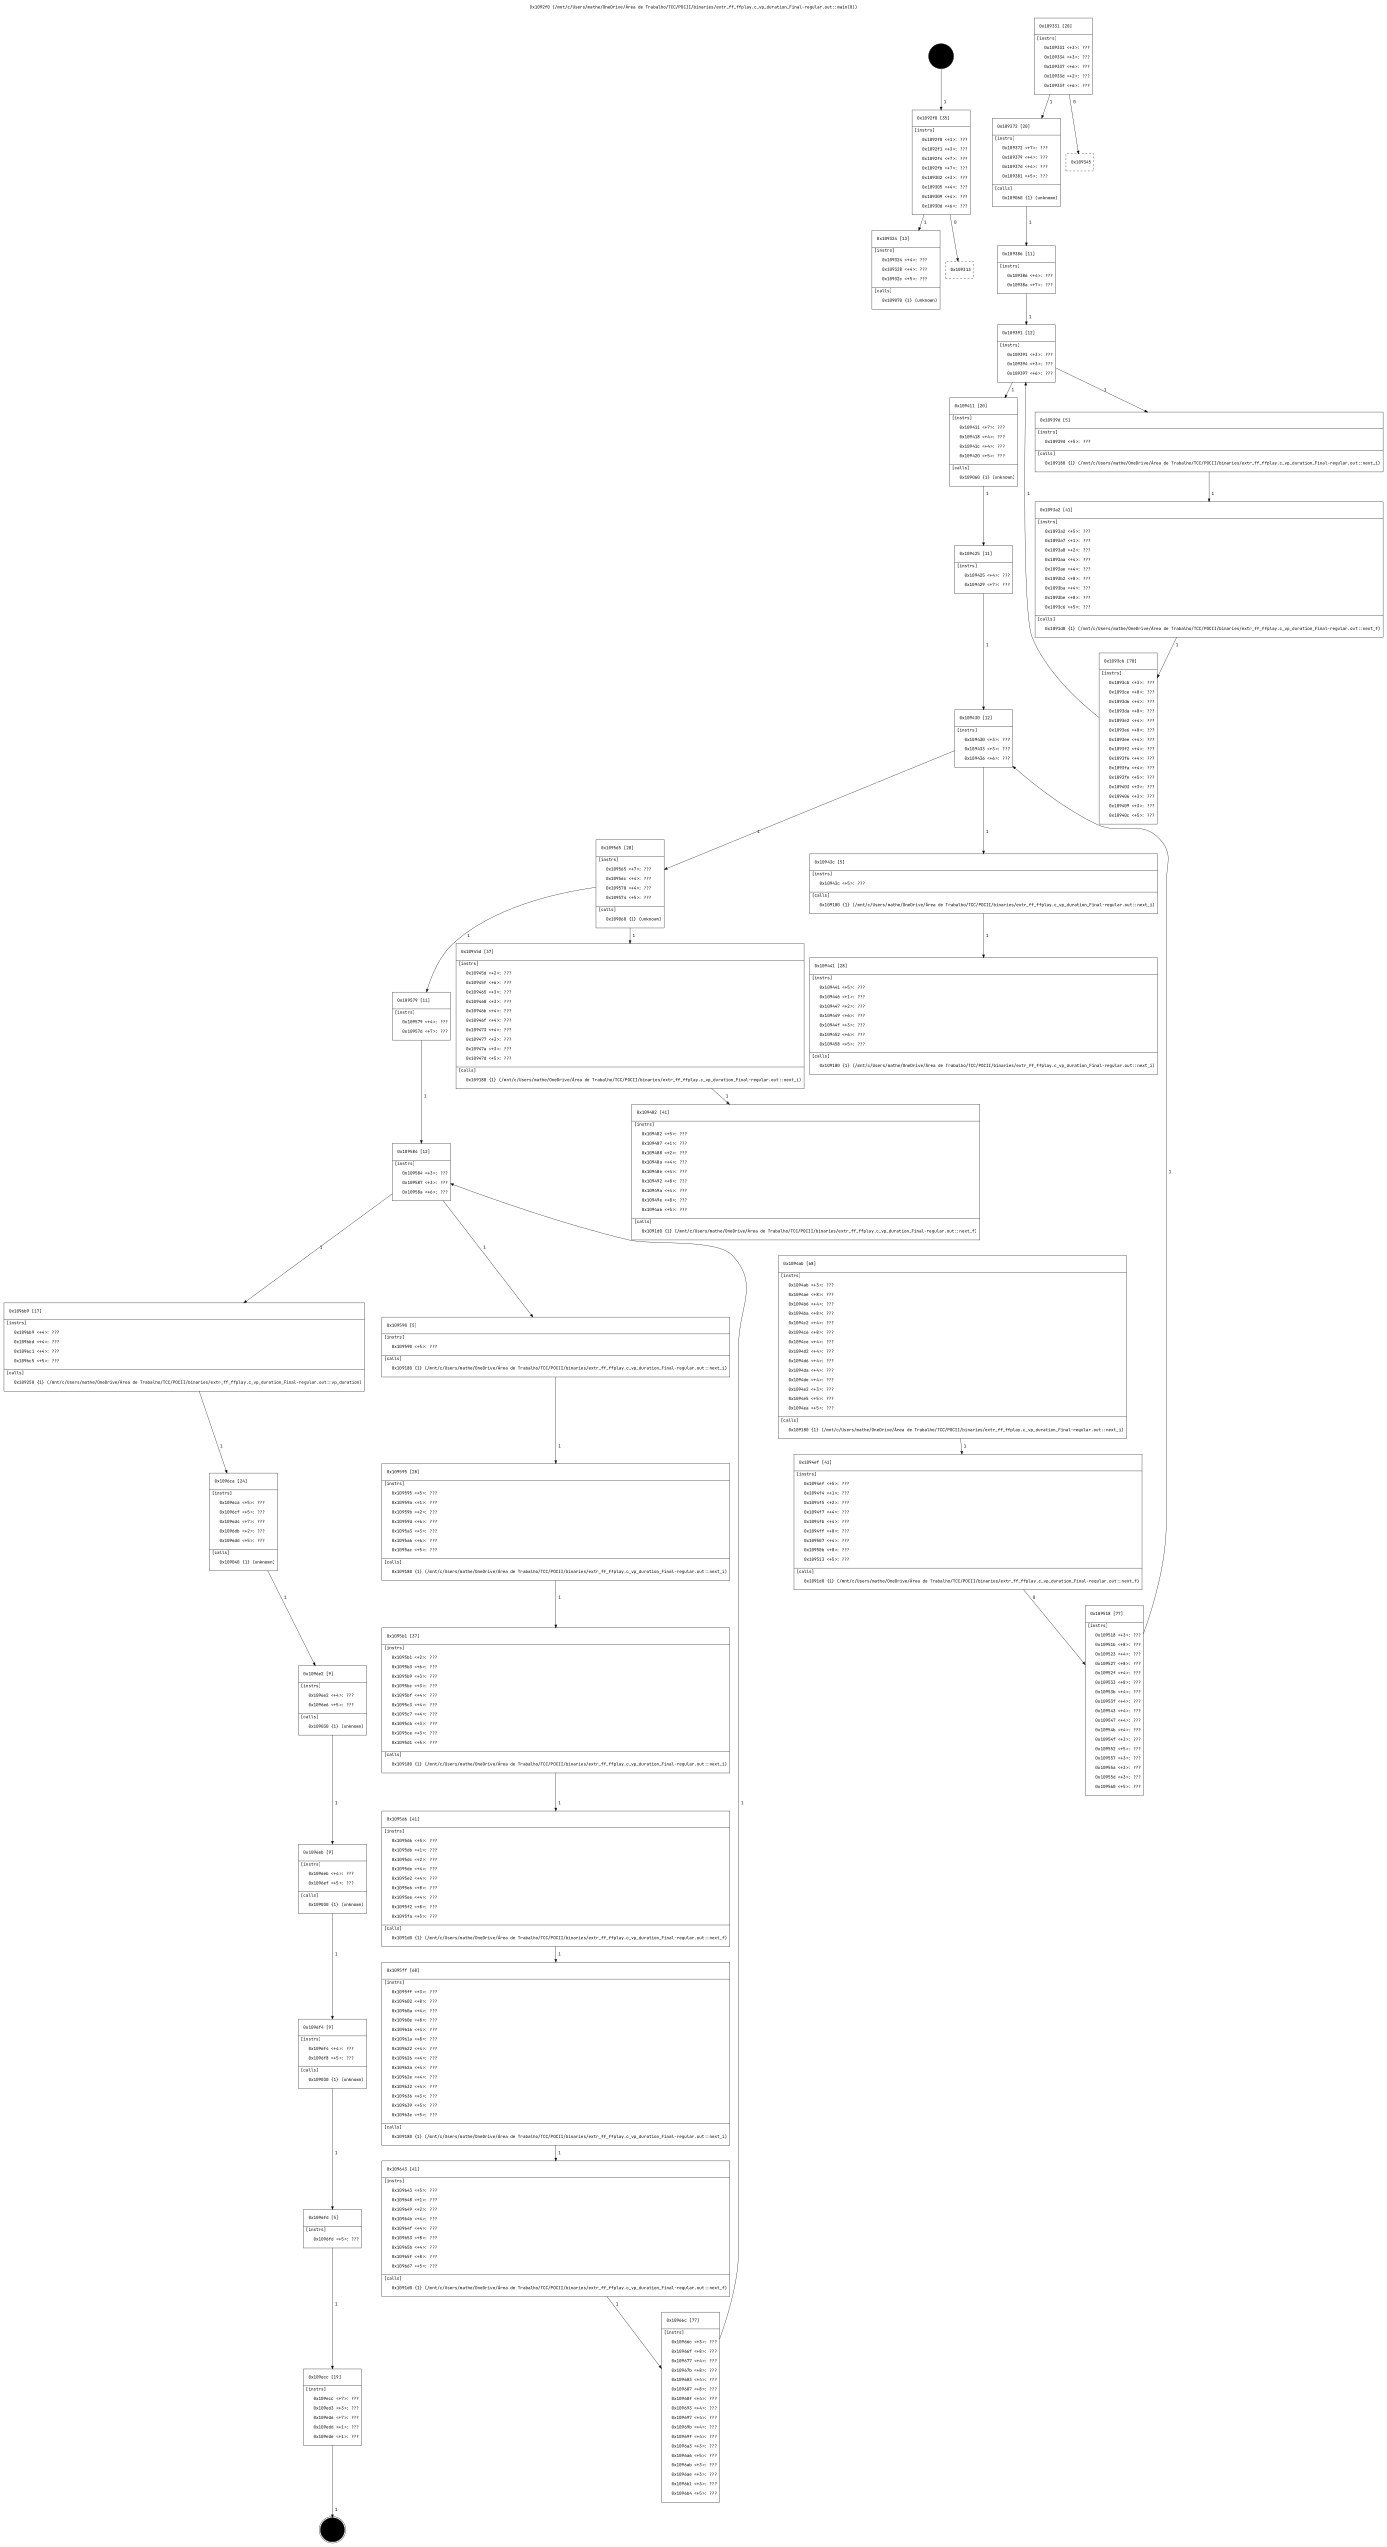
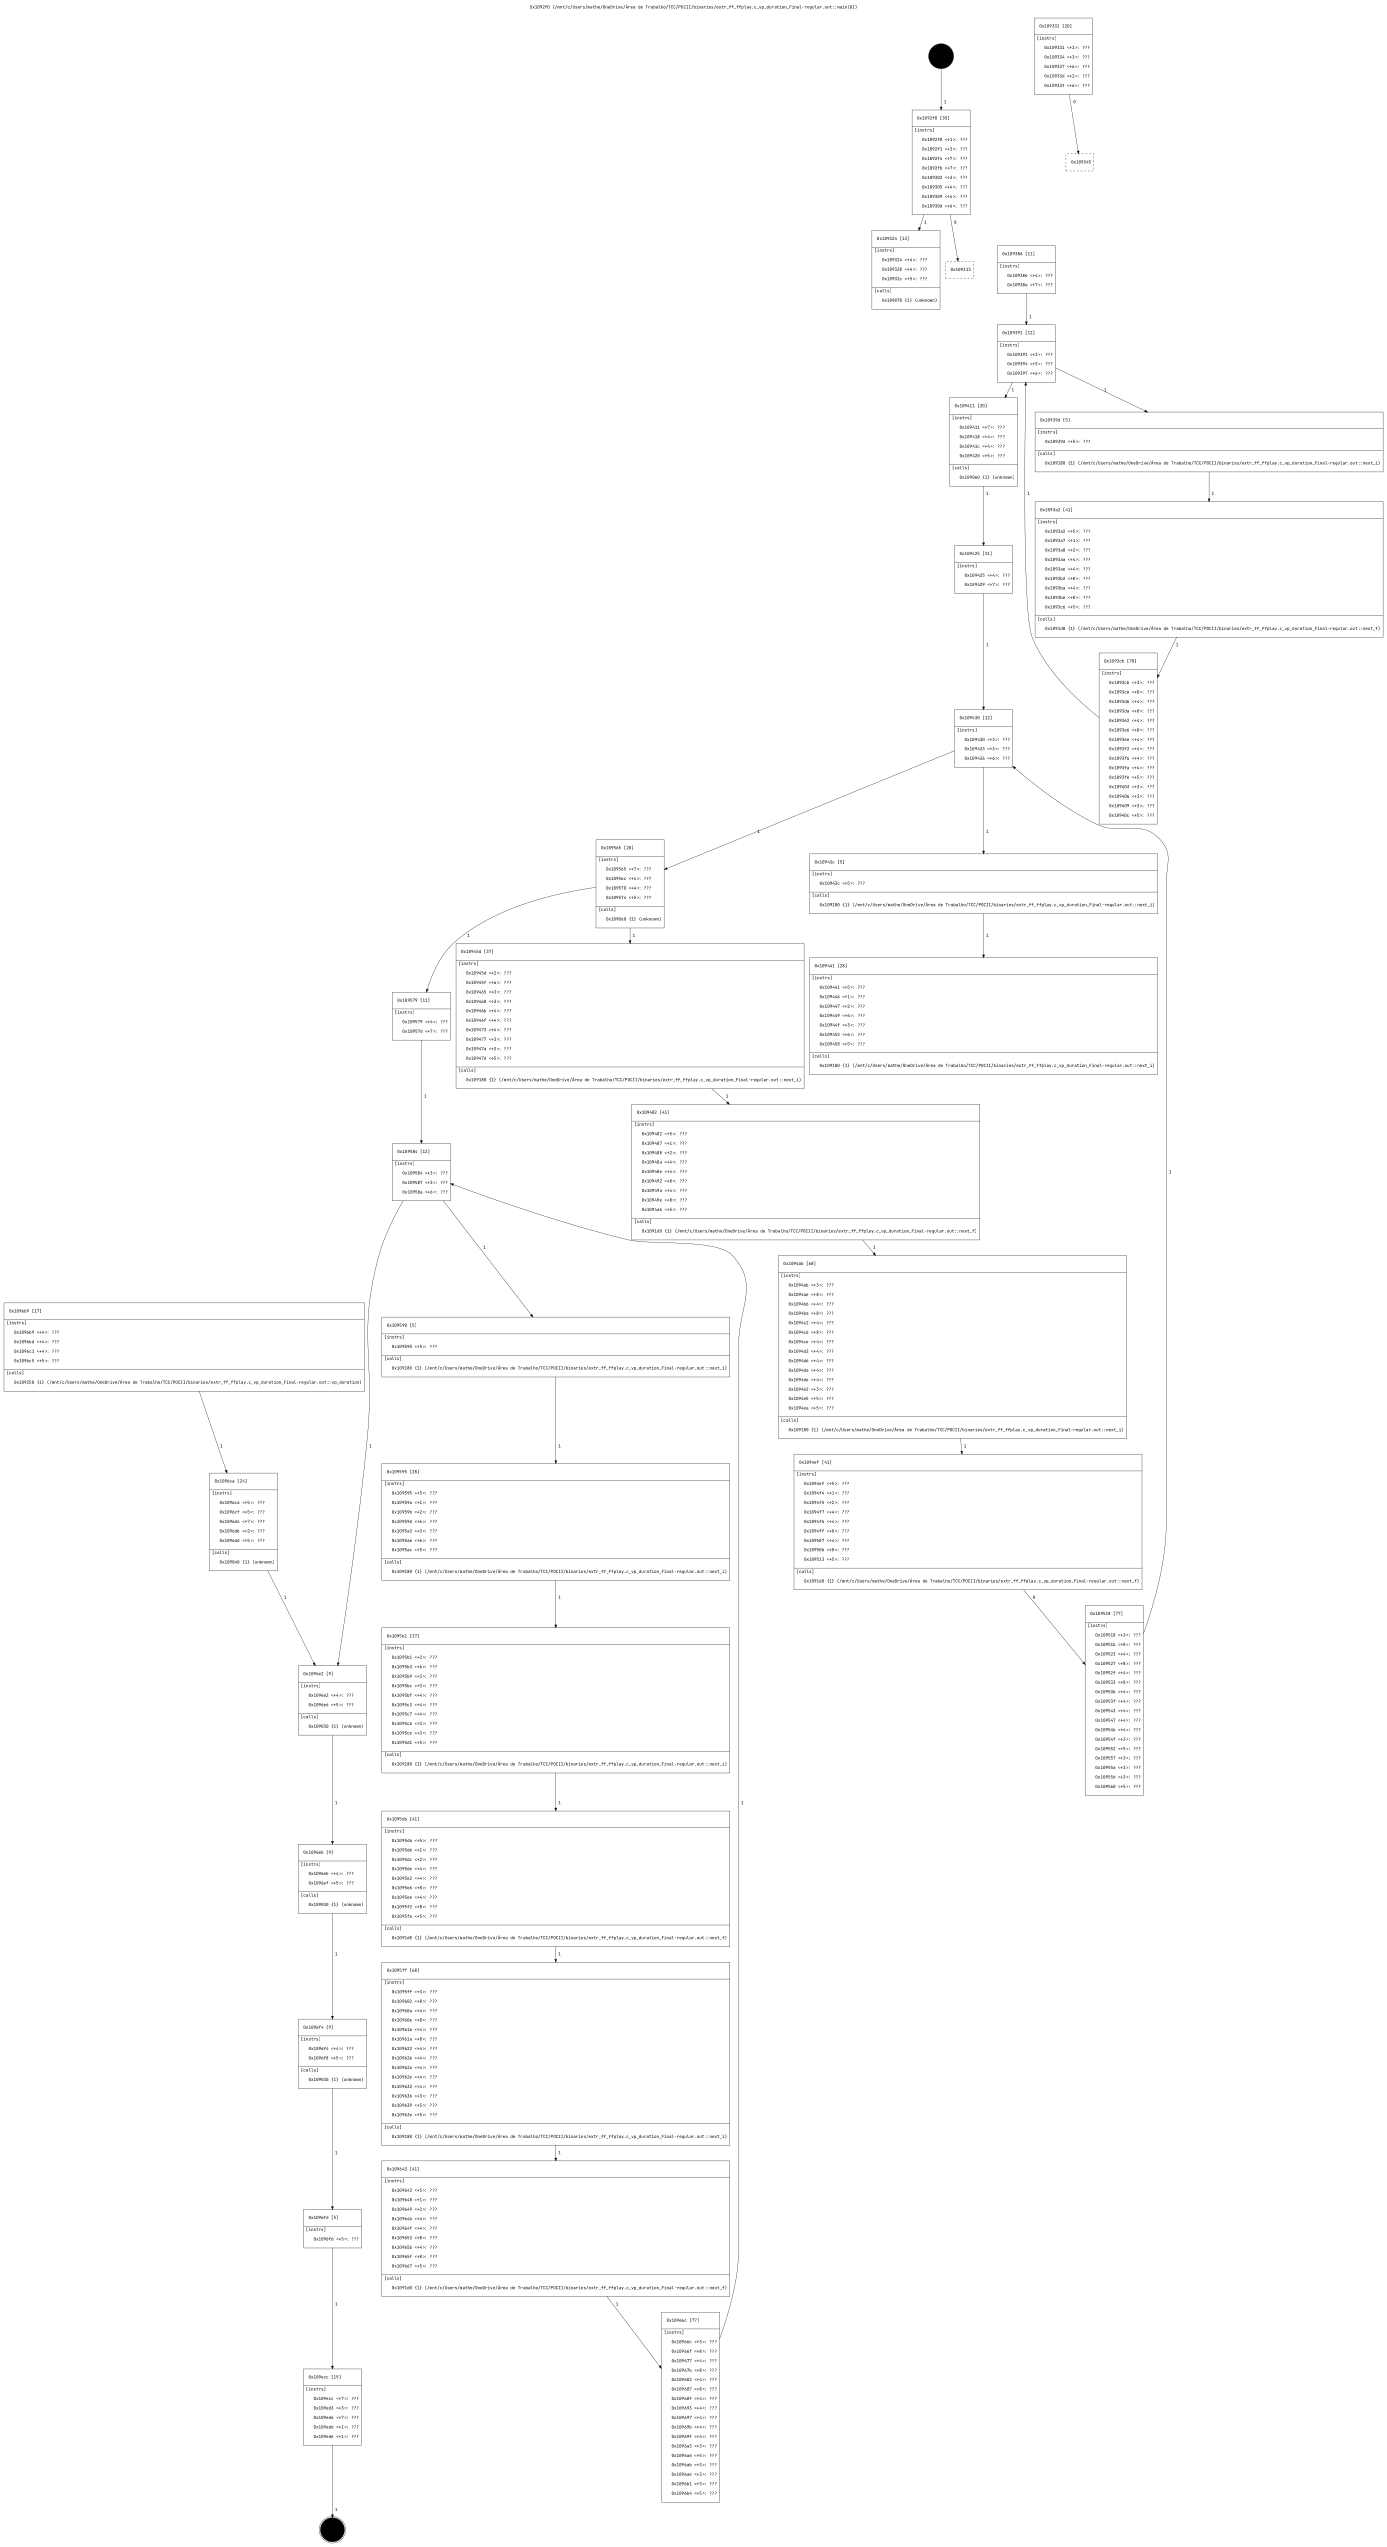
node "0x109372 [20]": removed
edge "0x109482 [41]" -> "0x1094ab [68]": added, label "1"
edge "0x109584 [12]" -> "0x1096b9 [17]": now "0x109584 [12]" -> "0x1096e2 [9]"
